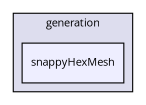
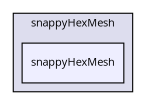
cluster "generation": label "generation" -> "snappyHexMesh"
